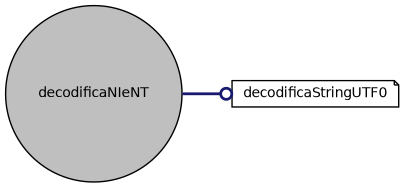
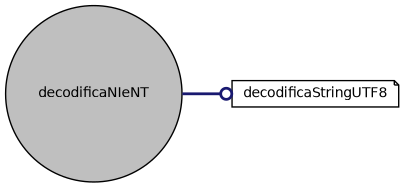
node "decodificaStringUTF0": label "decodificaStringUTF0" -> "decodificaStringUTF8"
